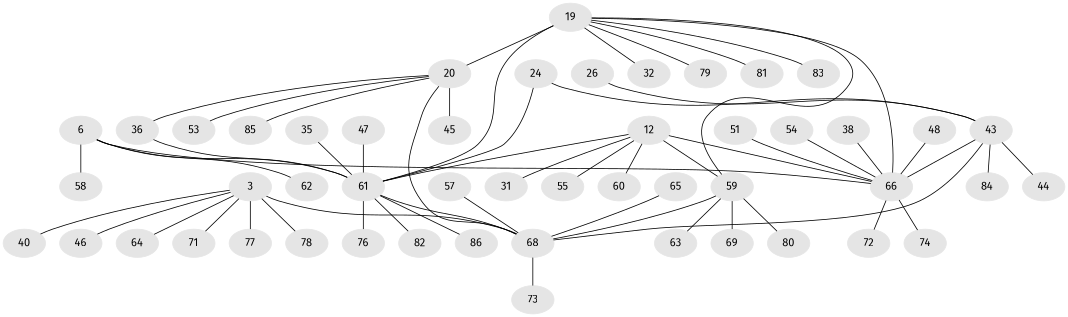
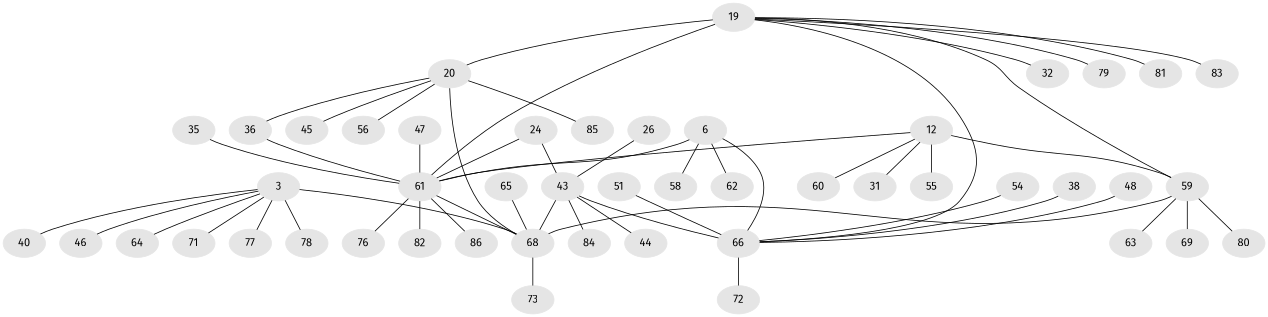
node "53": label "53" -> "56"
edge "12" -- "66": removed
node "57": removed
node "74": removed
